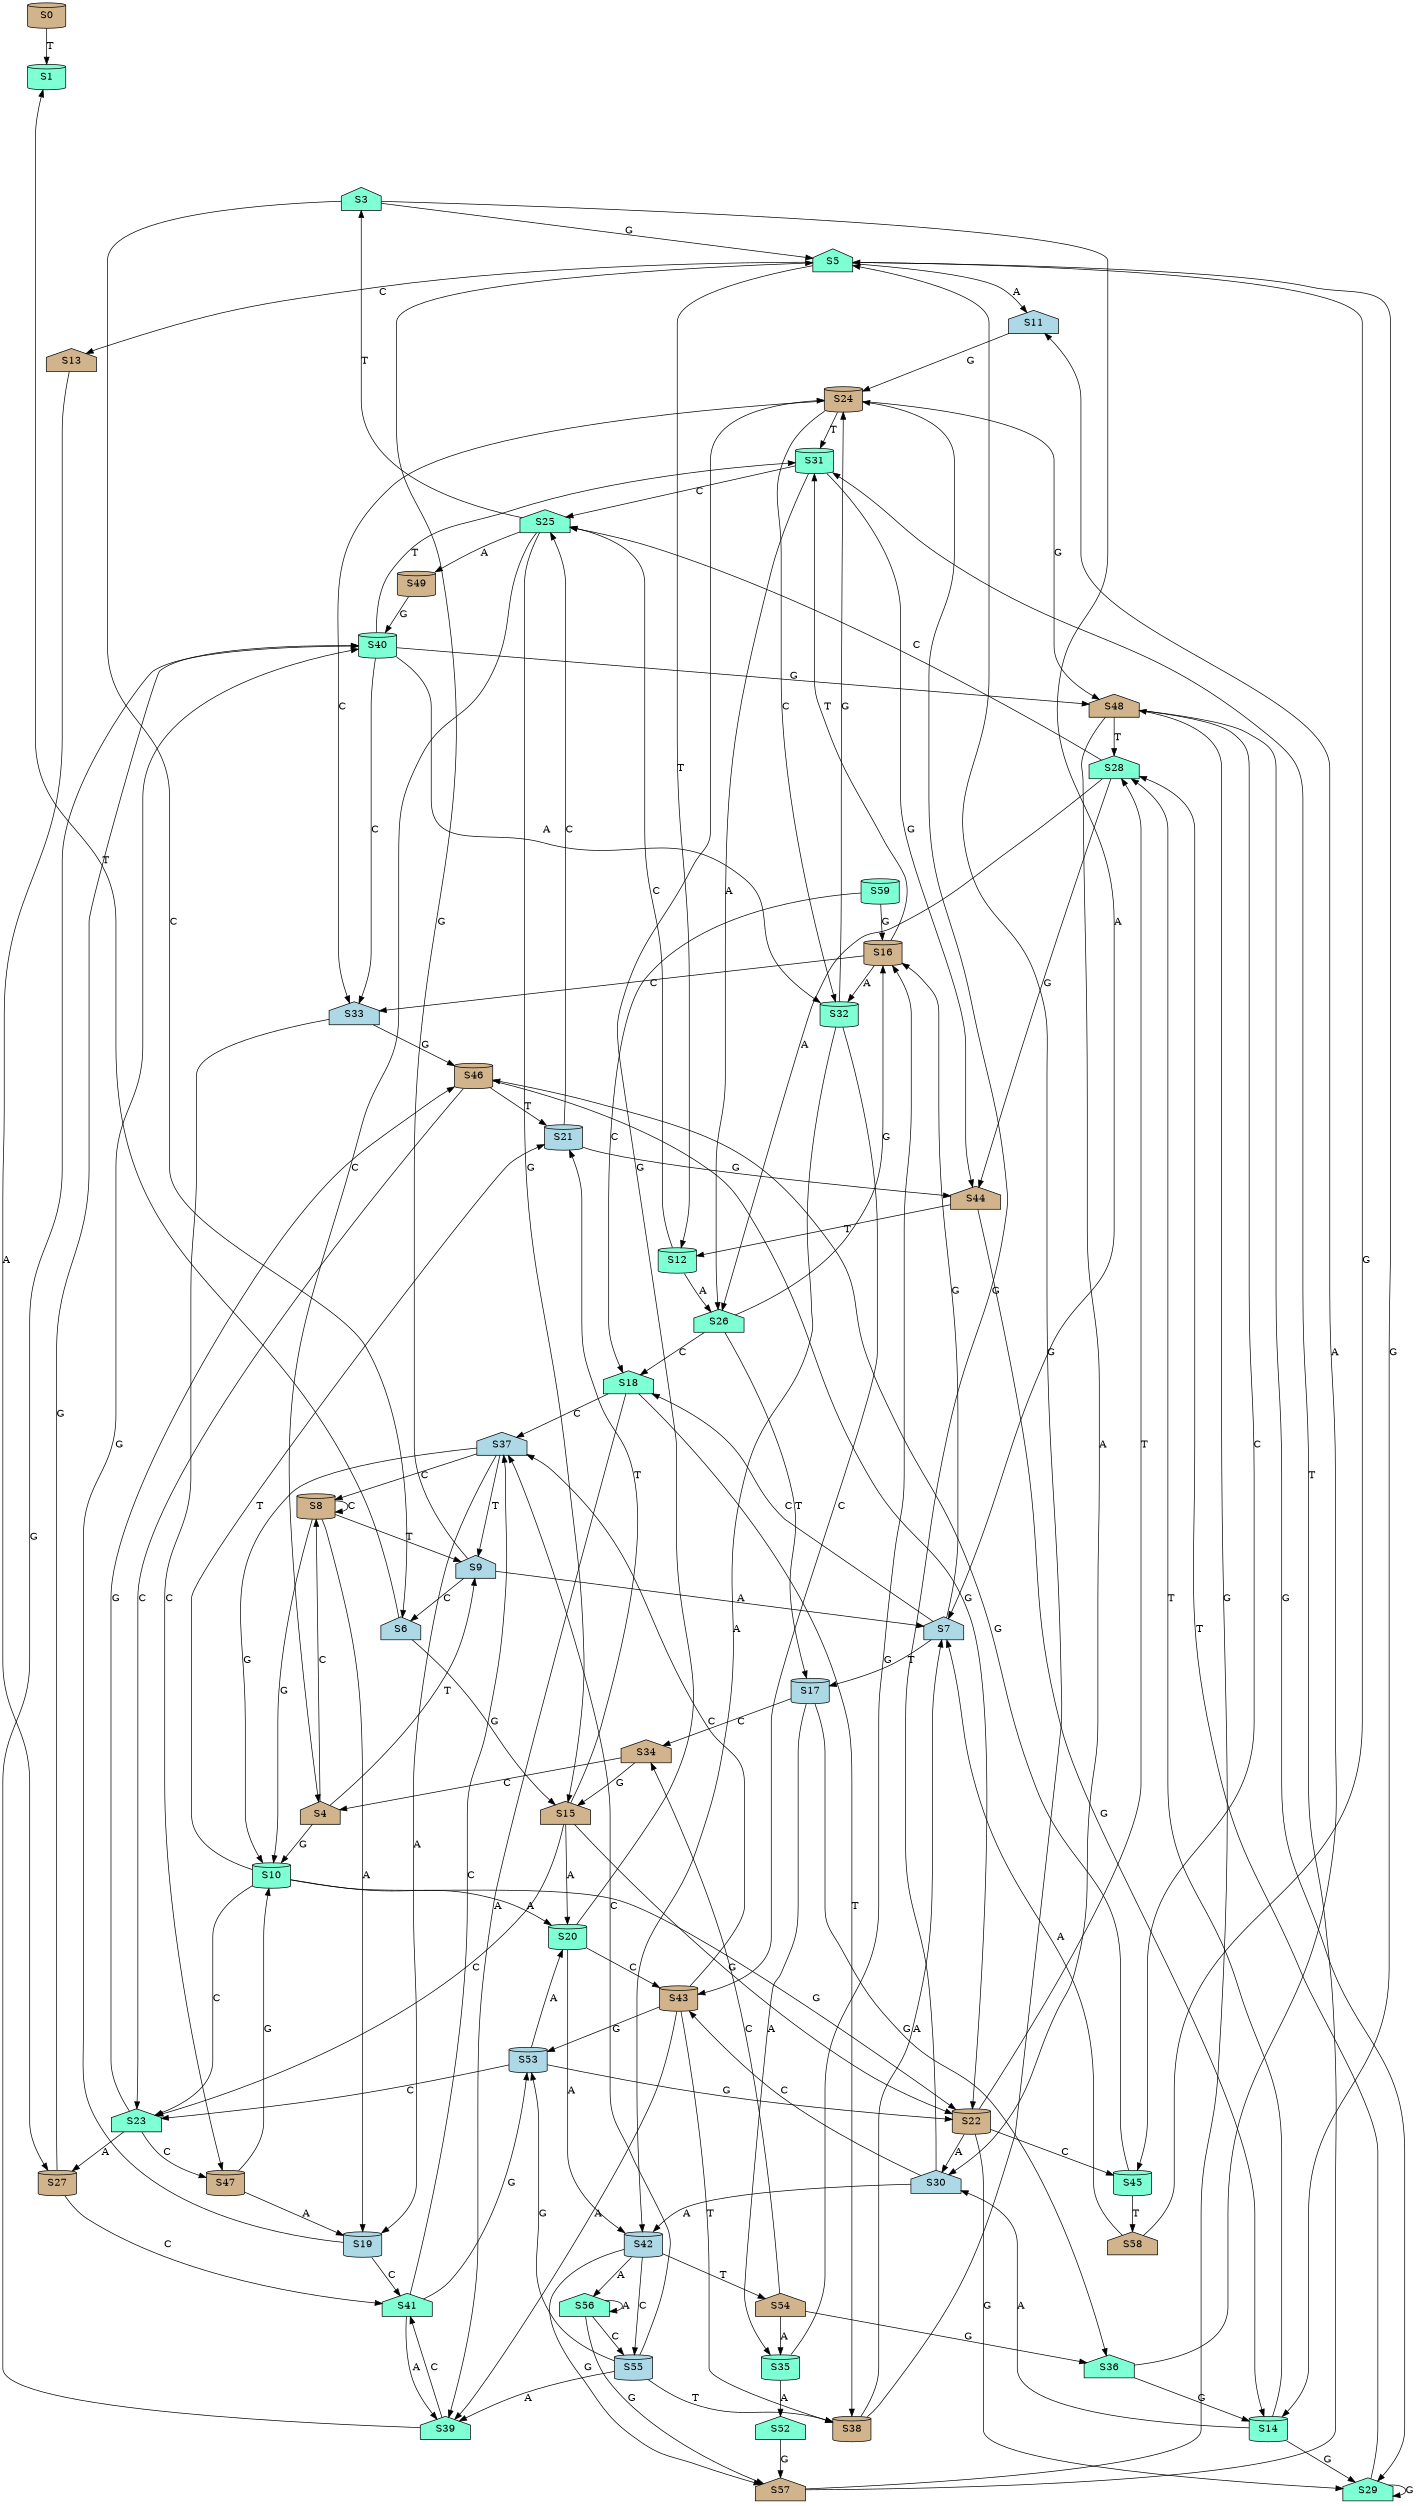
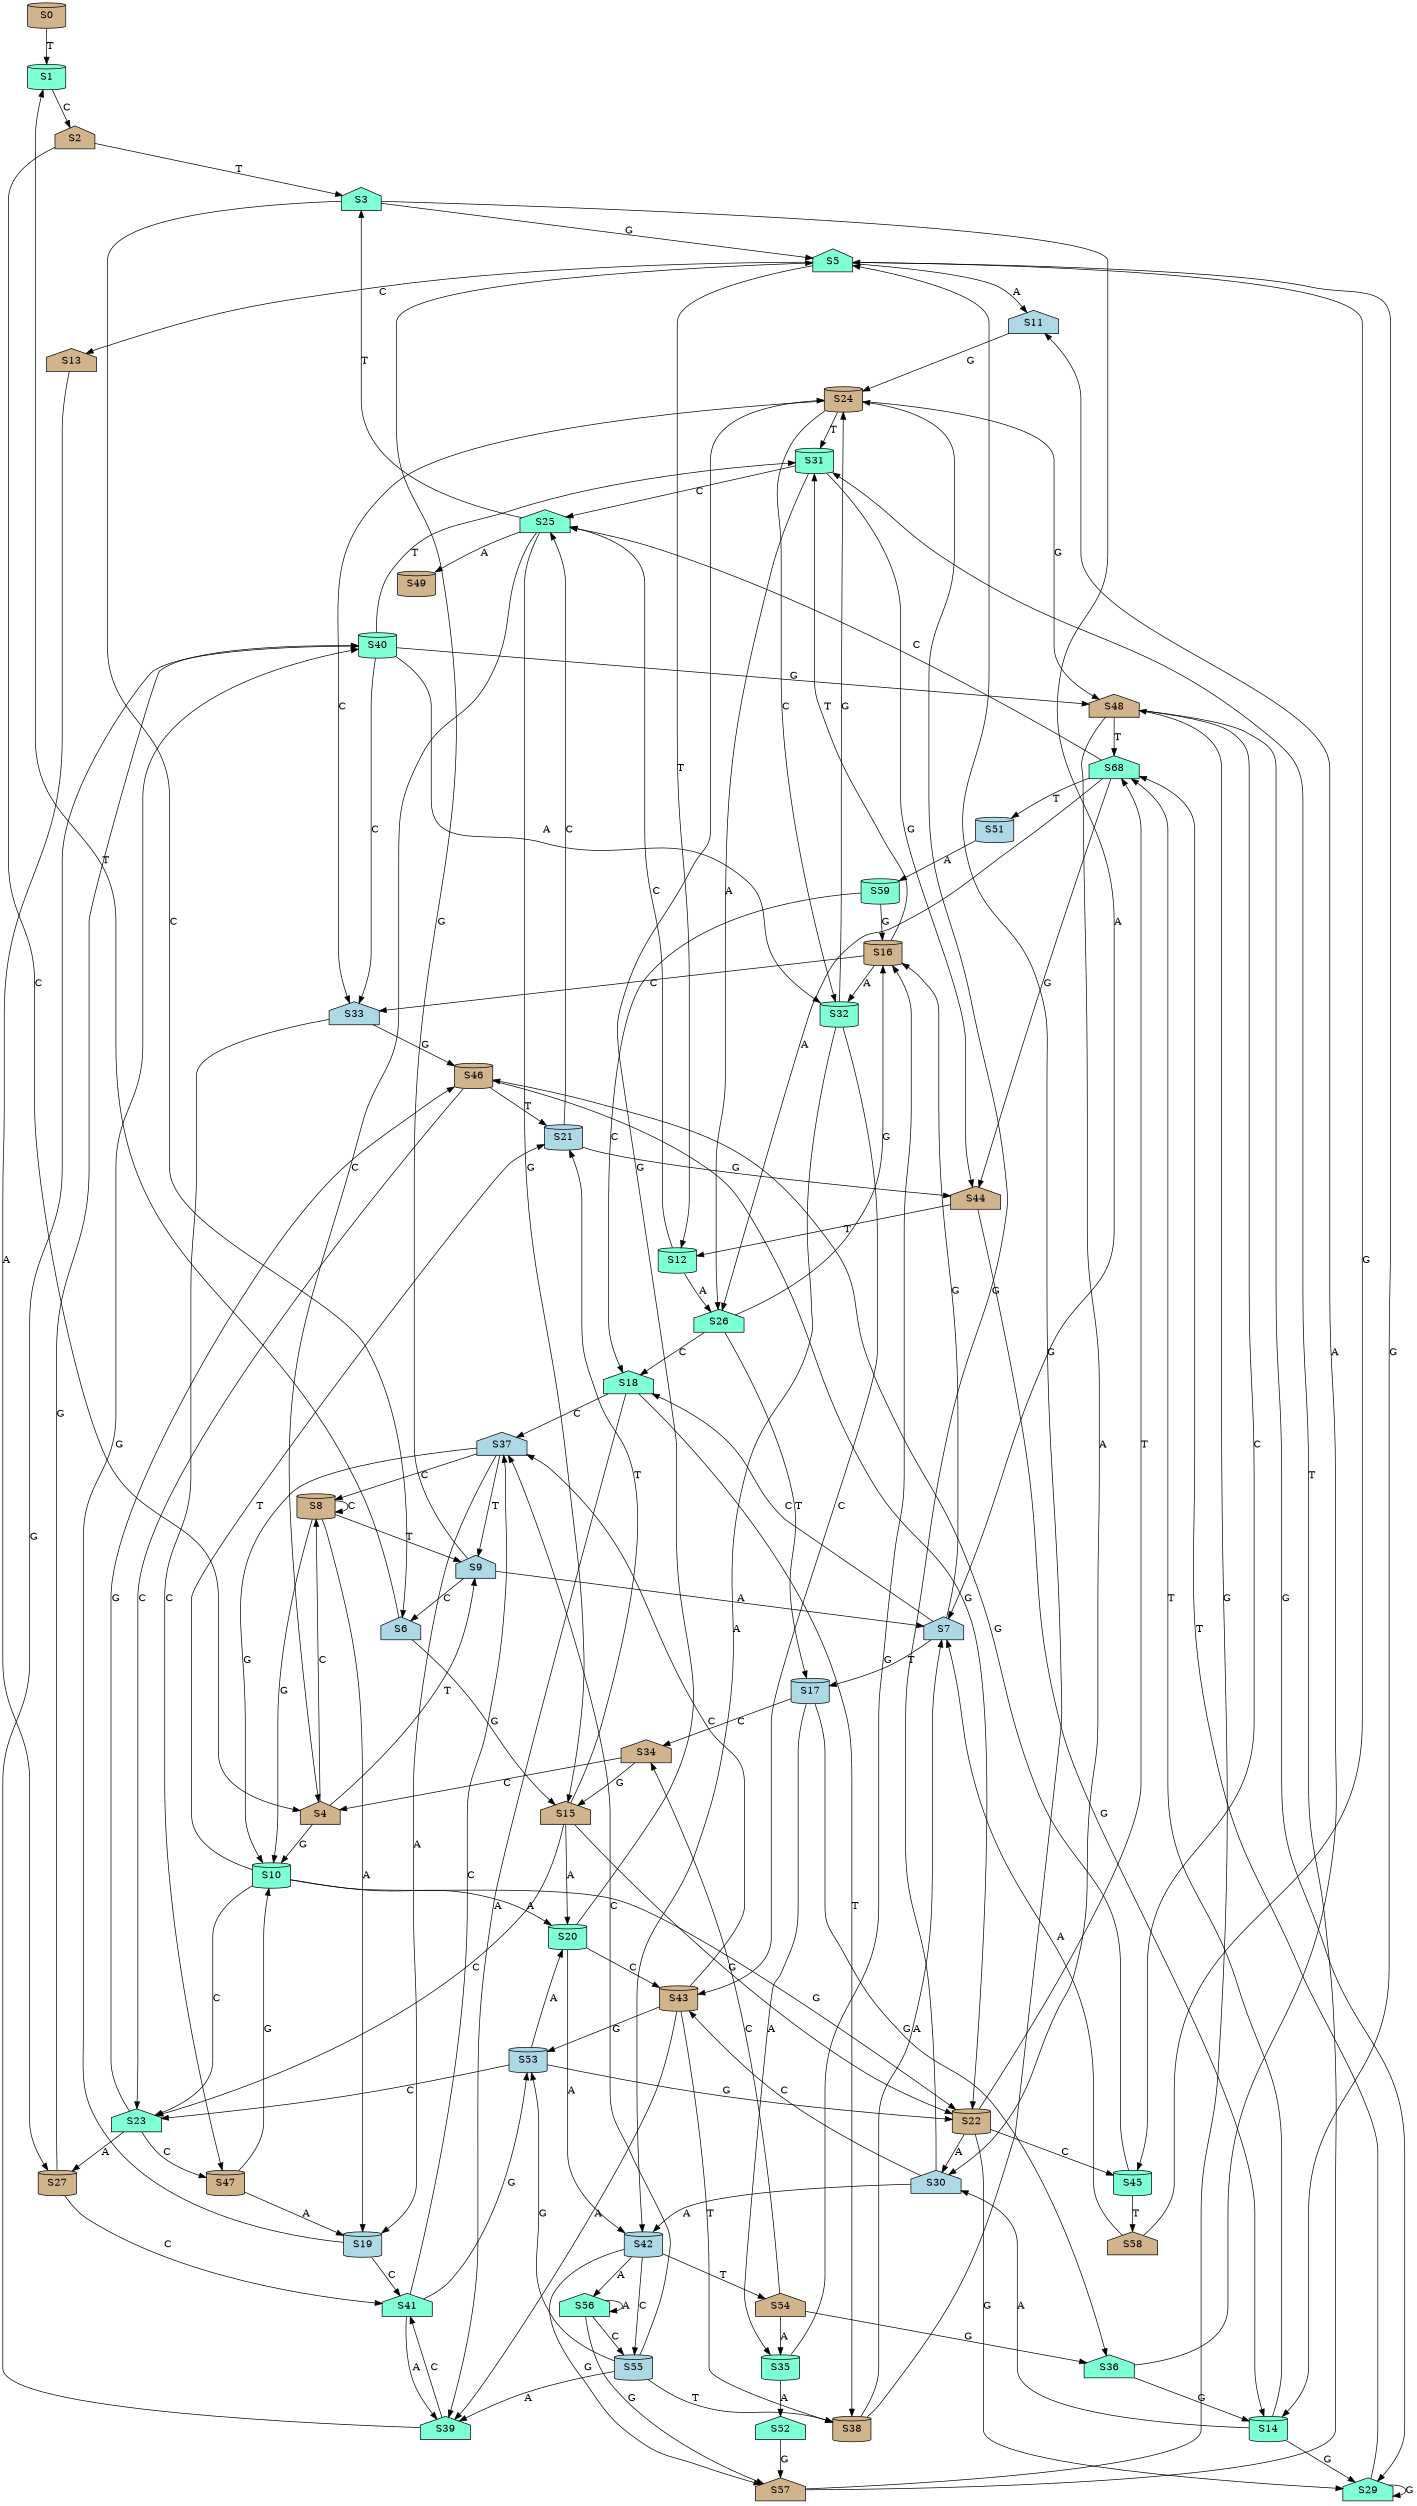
node "S2": added
edge "S49" -> "S40": removed, label "G"
node "S28": label "S28" -> "S68"
node "S51": added
